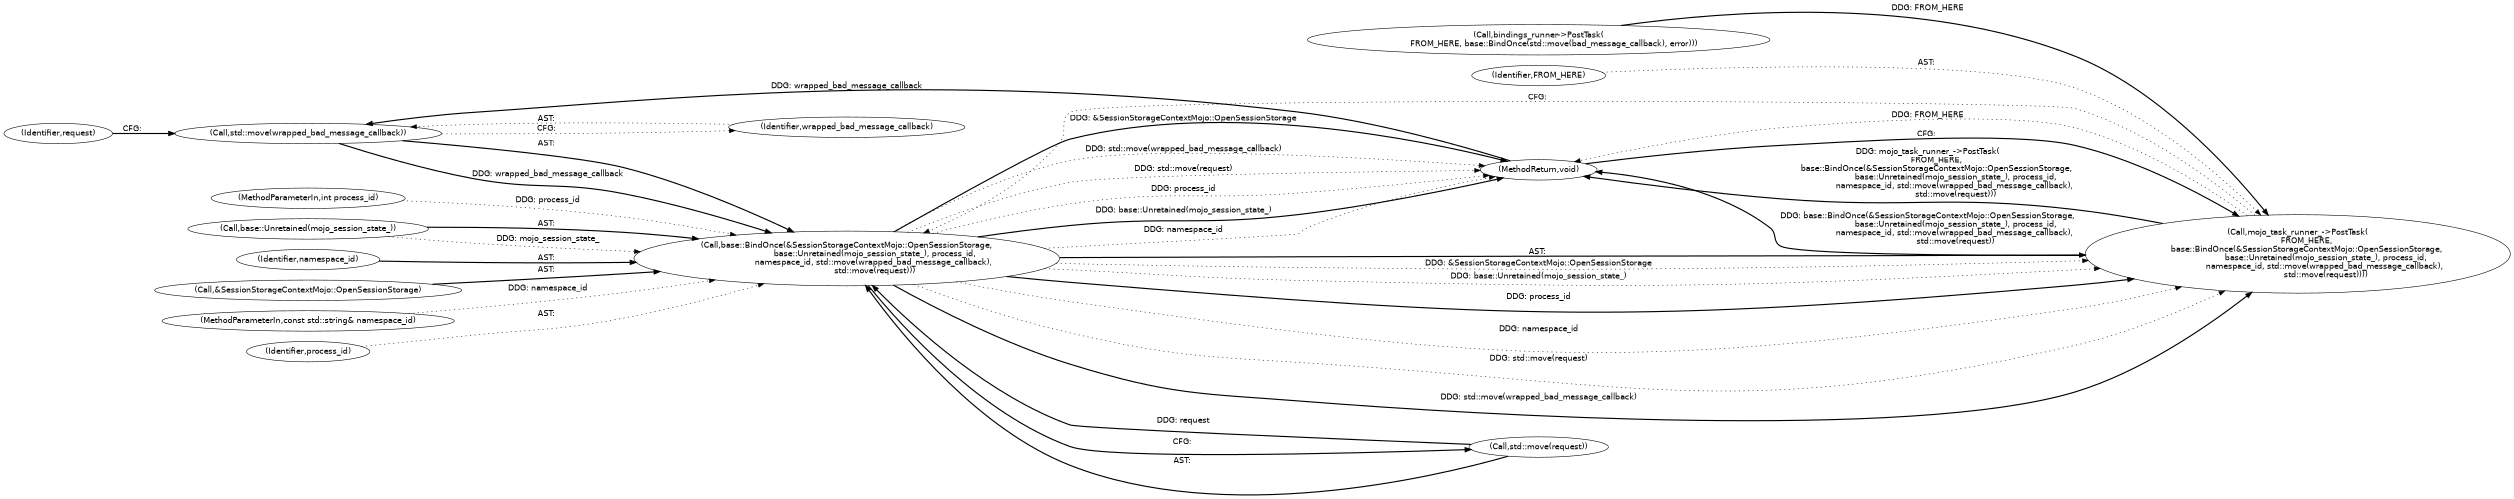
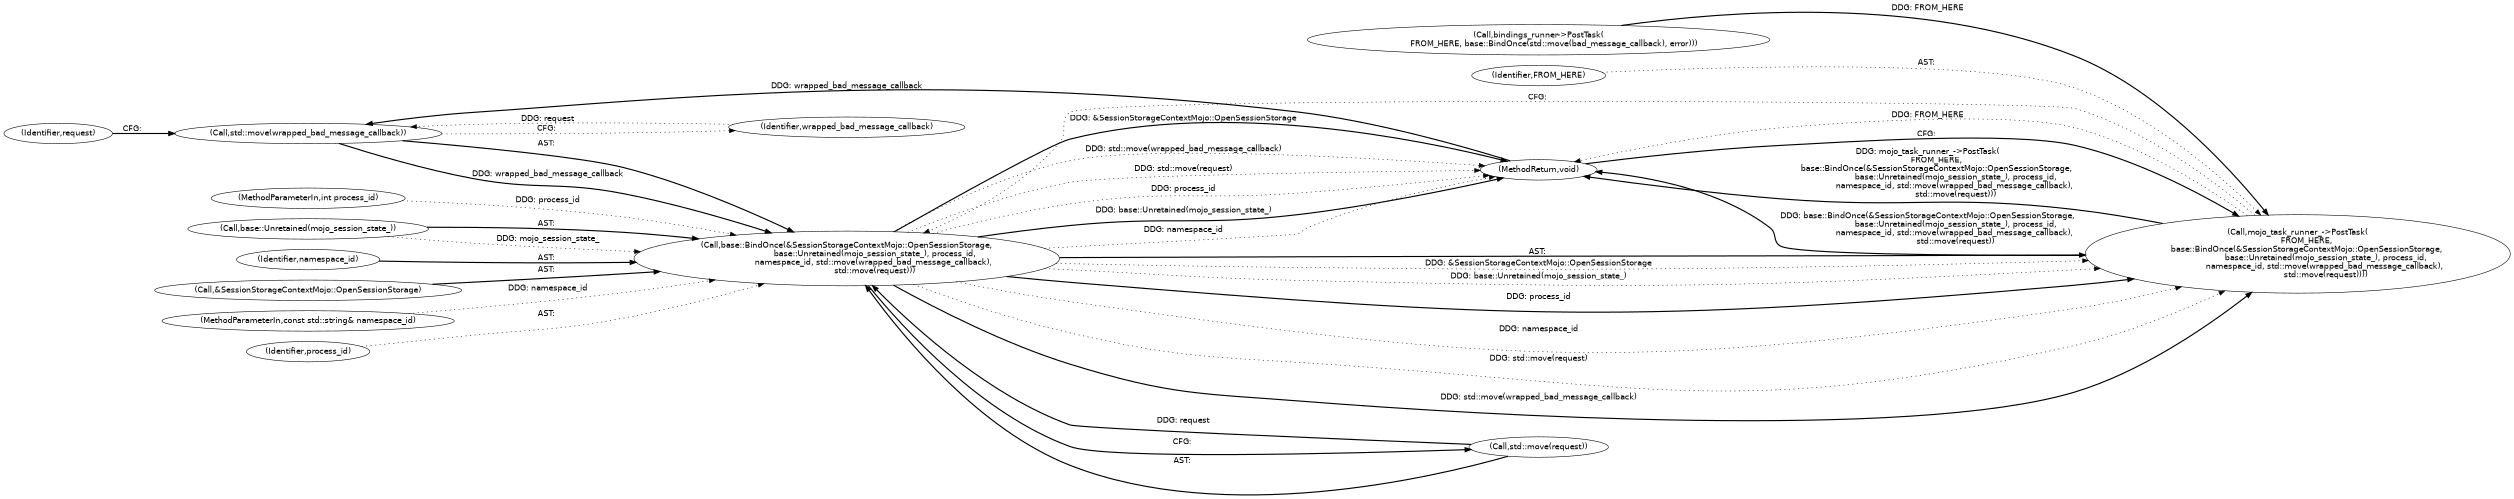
edge "(Identifier,wrapped_bad_message_callback)" -> "(Call,std::move(wrapped_bad_message_callback))": label "AST: " -> "DDG: request"
